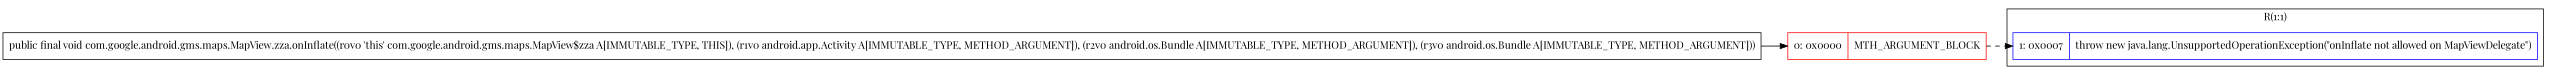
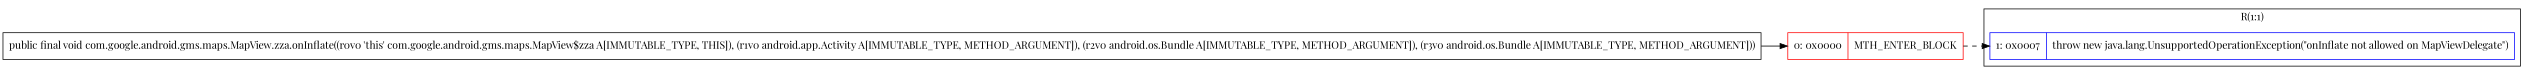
node "0: 0x0000": text "MTH_ARGUMENT_BLOCK" -> "MTH_ENTER_BLOCK"
